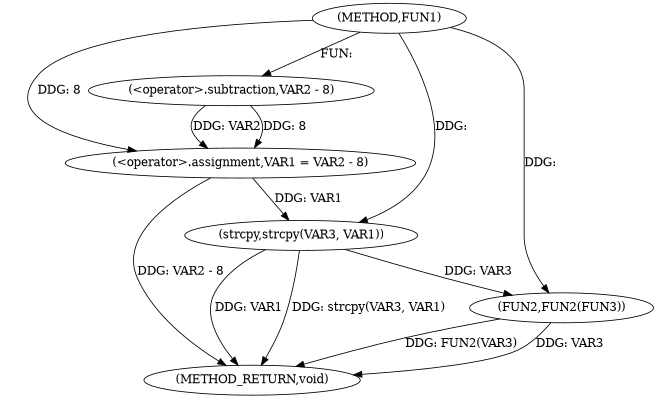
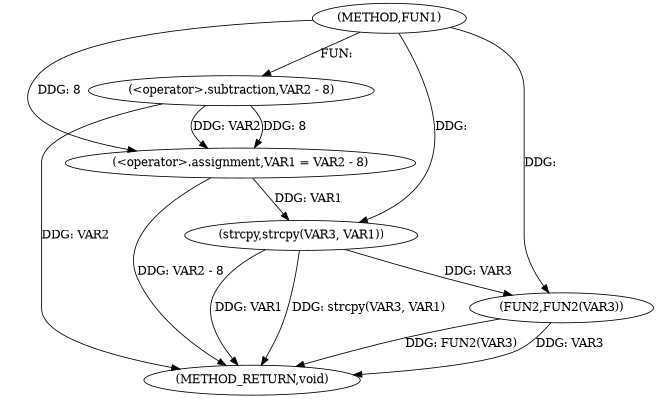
edge "(<operator>.subtraction,VAR2 - 8)" -> "(METHOD_RETURN,void)": added, label "DDG: VAR2"
node "(FUN2,FUN2(FUN3))": label "(FUN2,FUN2(FUN3))" -> "(FUN2,FUN2(VAR3))"
